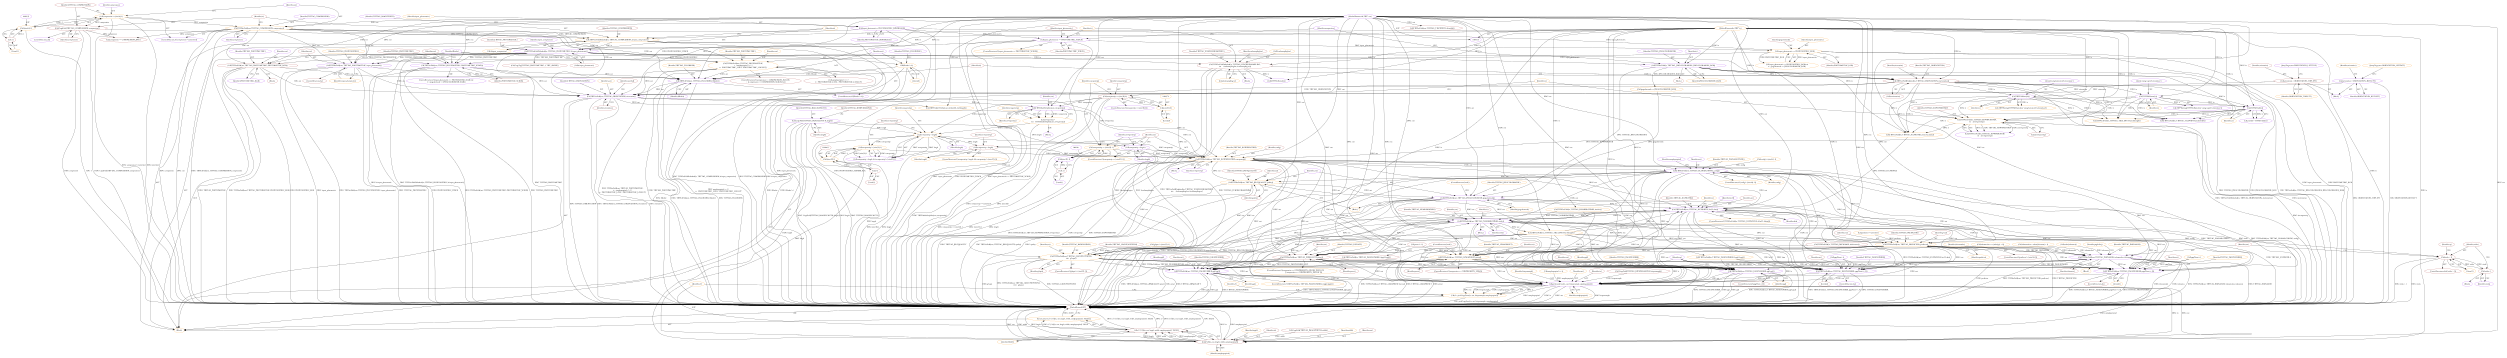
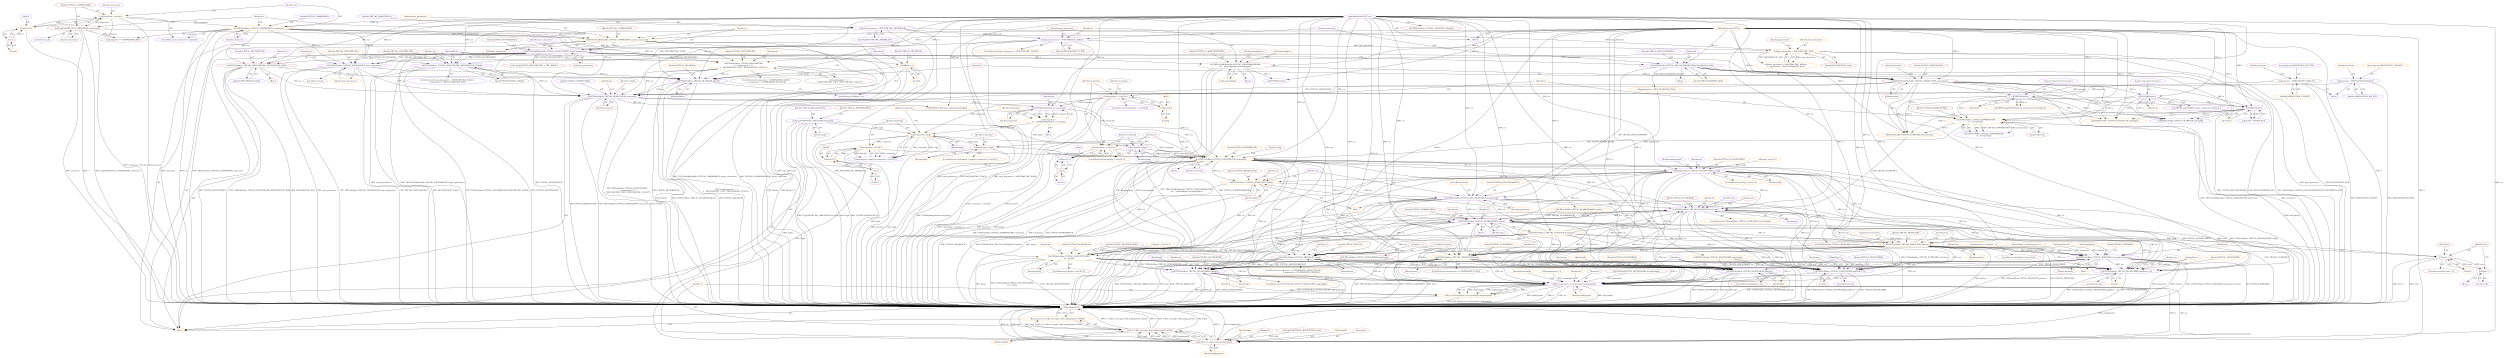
node "(Identifier,inknameslen)": label "(Identifier,inknameslen)" -> "(Identifier,top)"
